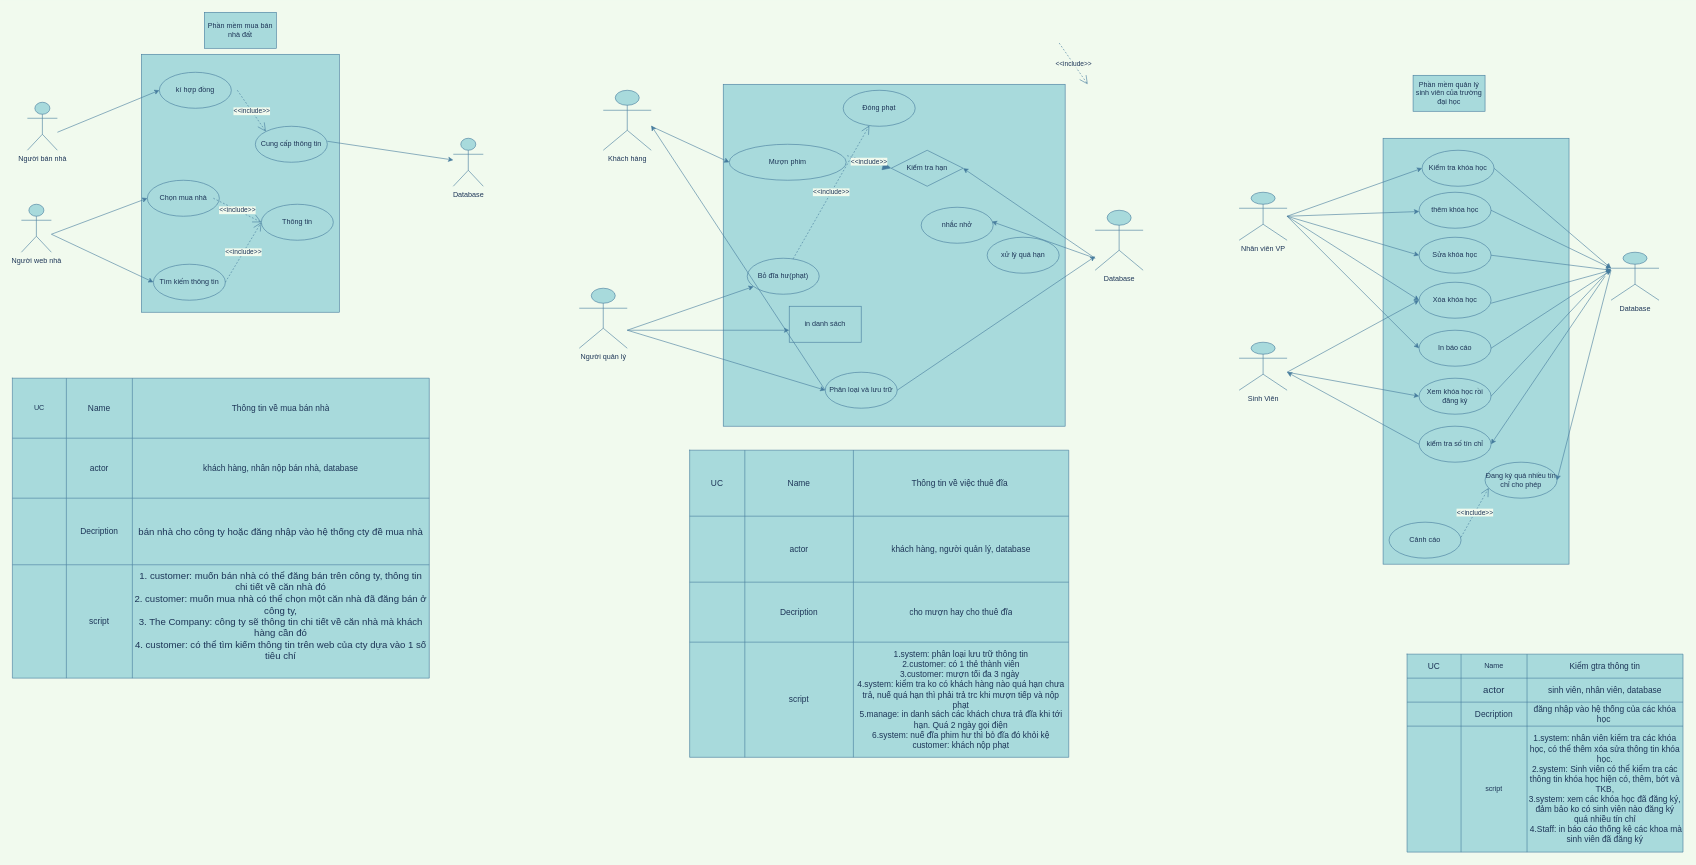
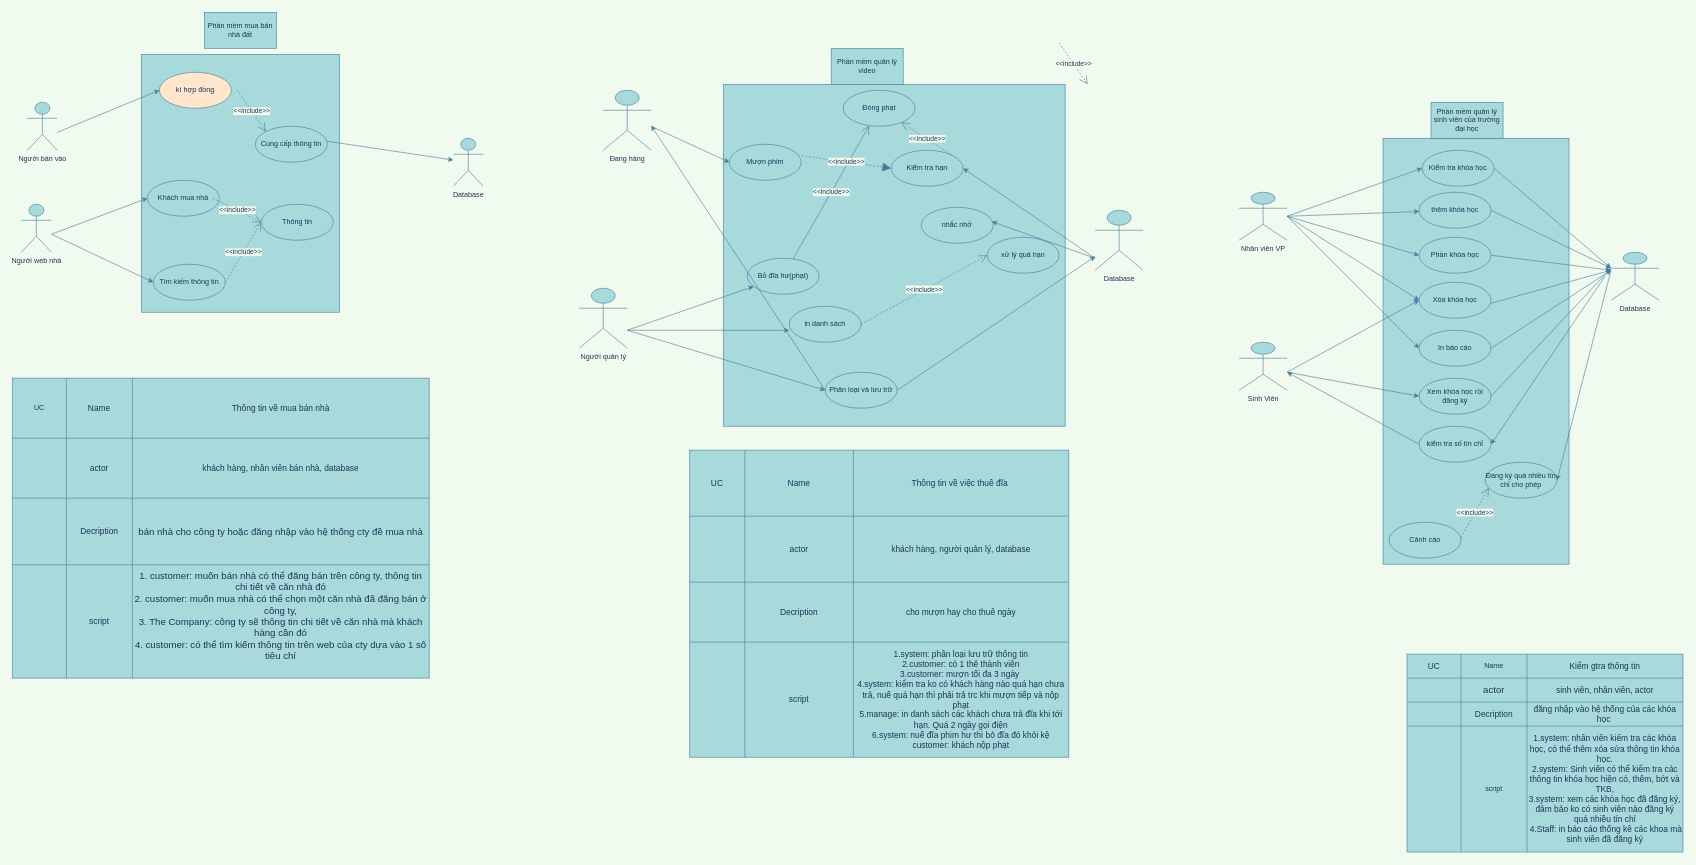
node "Phần mềm quản lý video": added
node "kí hợp đồng": fillcolor #a8dadc -> #ffe6cc
node "Phần mềm quản lý sinh viên của trường đại học": moved (1449, 93) -> (1467, 120)
edge "Kiểm tra hạn" -> "Đóng phạt": added, label "<<include>>"
node "Người bán nhà": label "Người bán nhà" -> "Người bán vào"
node "Khách hàng": label "Khách hàng" -> "Đang hàng"
node "Mượn phim": size 117x36 -> 72x36
edge "Bỏ đĩa hư(phạt)" -> "Đóng phạt": style dashed -> solid
node "Kiểm tra hạn": shape diamond -> ellipse
node "Chọn mua nhà": label "Chọn mua nhà" -> "Khách mua nhà"
node "Sửa khóa học": label "Sửa khóa học" -> "Phần khóa học"
edge "in danh sách" -> "xử lý quá hạn": added, label "<<include>>"
node "in danh sách": shape rectangle -> ellipse
node "khách hàng, nhân nộp bán nhà, database": label "khách hàng, nhân nộp bán nhà, database" -> "khách hàng, nhân viên bán nhà, database"
node "cho mượn hay cho thuê đĩa": label "cho mượn hay cho thuê đĩa" -> "cho mượn hay cho thuê ngày"
node "sinh viên, nhân viên, database": label "sinh viên, nhân viên, database" -> "sinh viên, nhân viên, actor"
